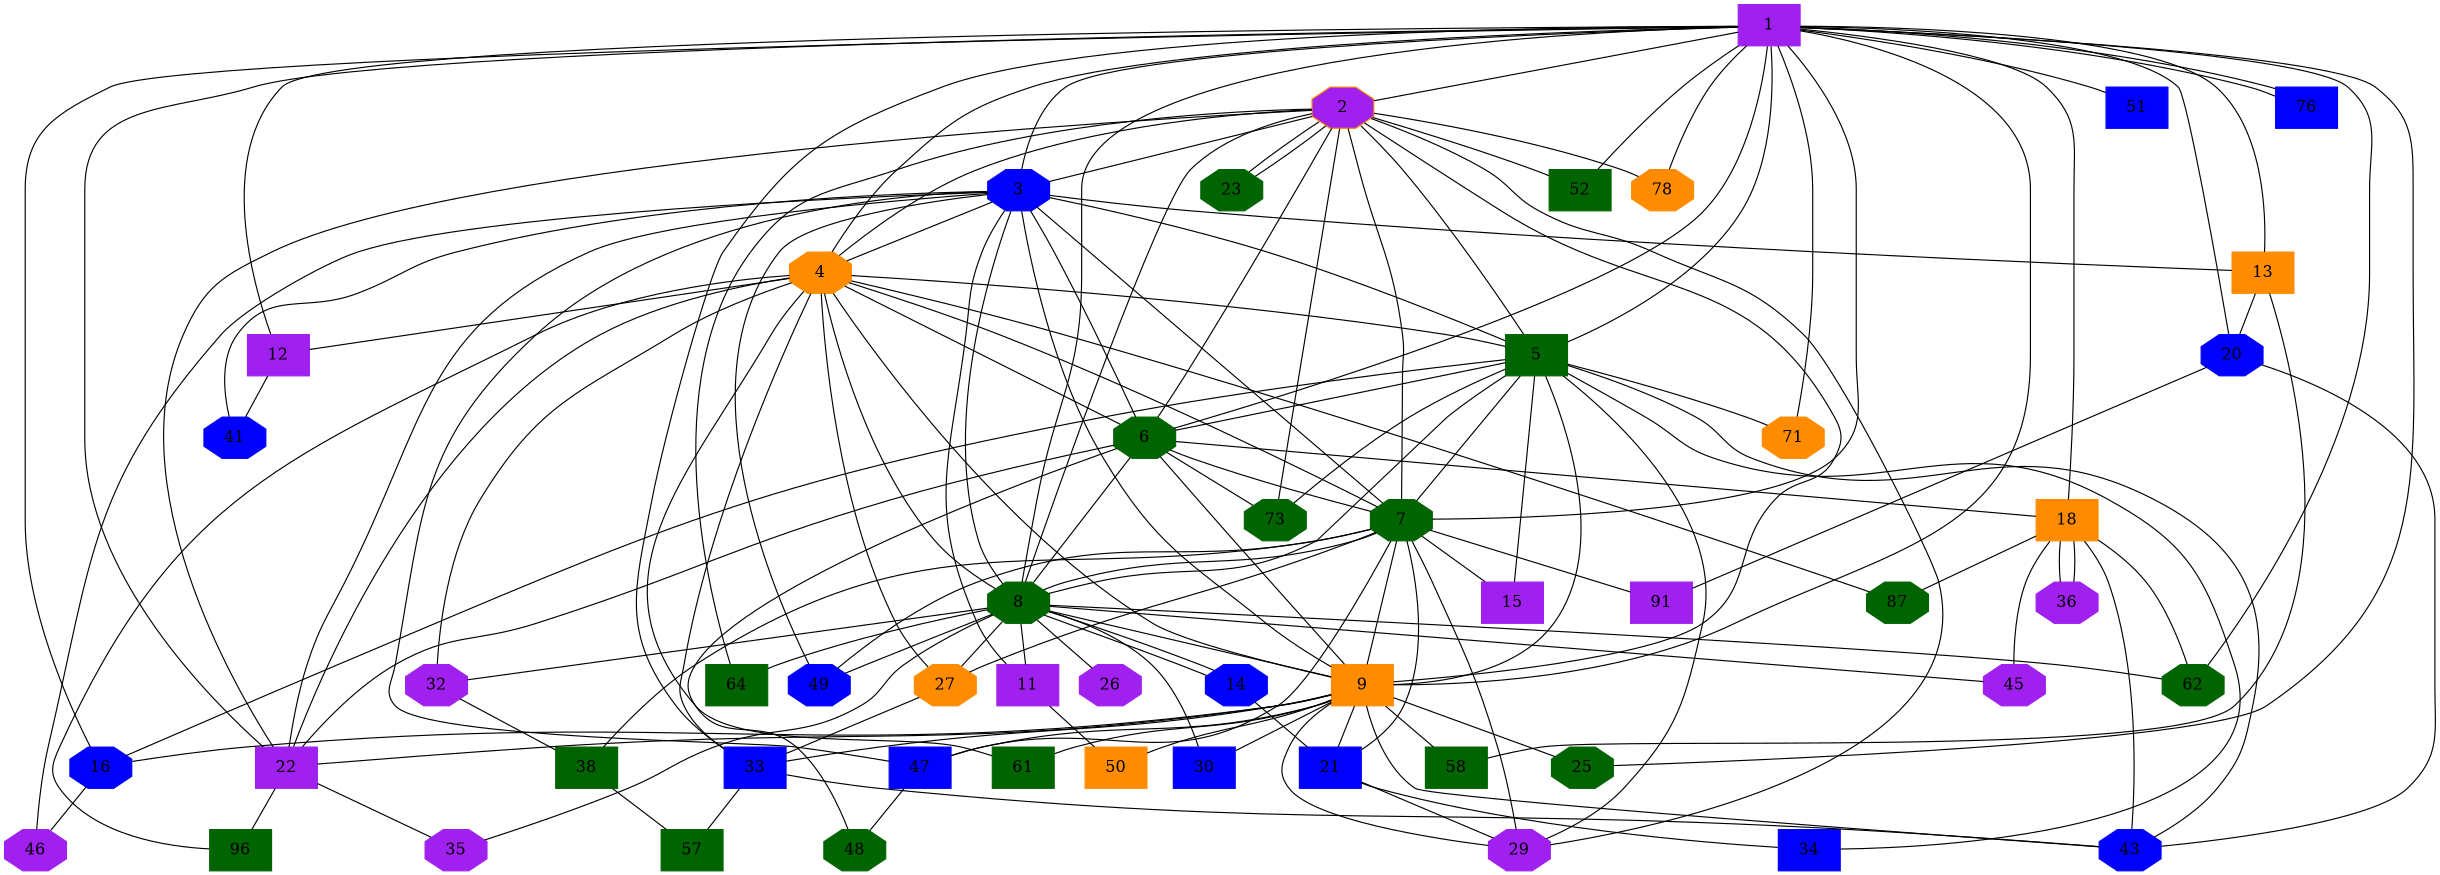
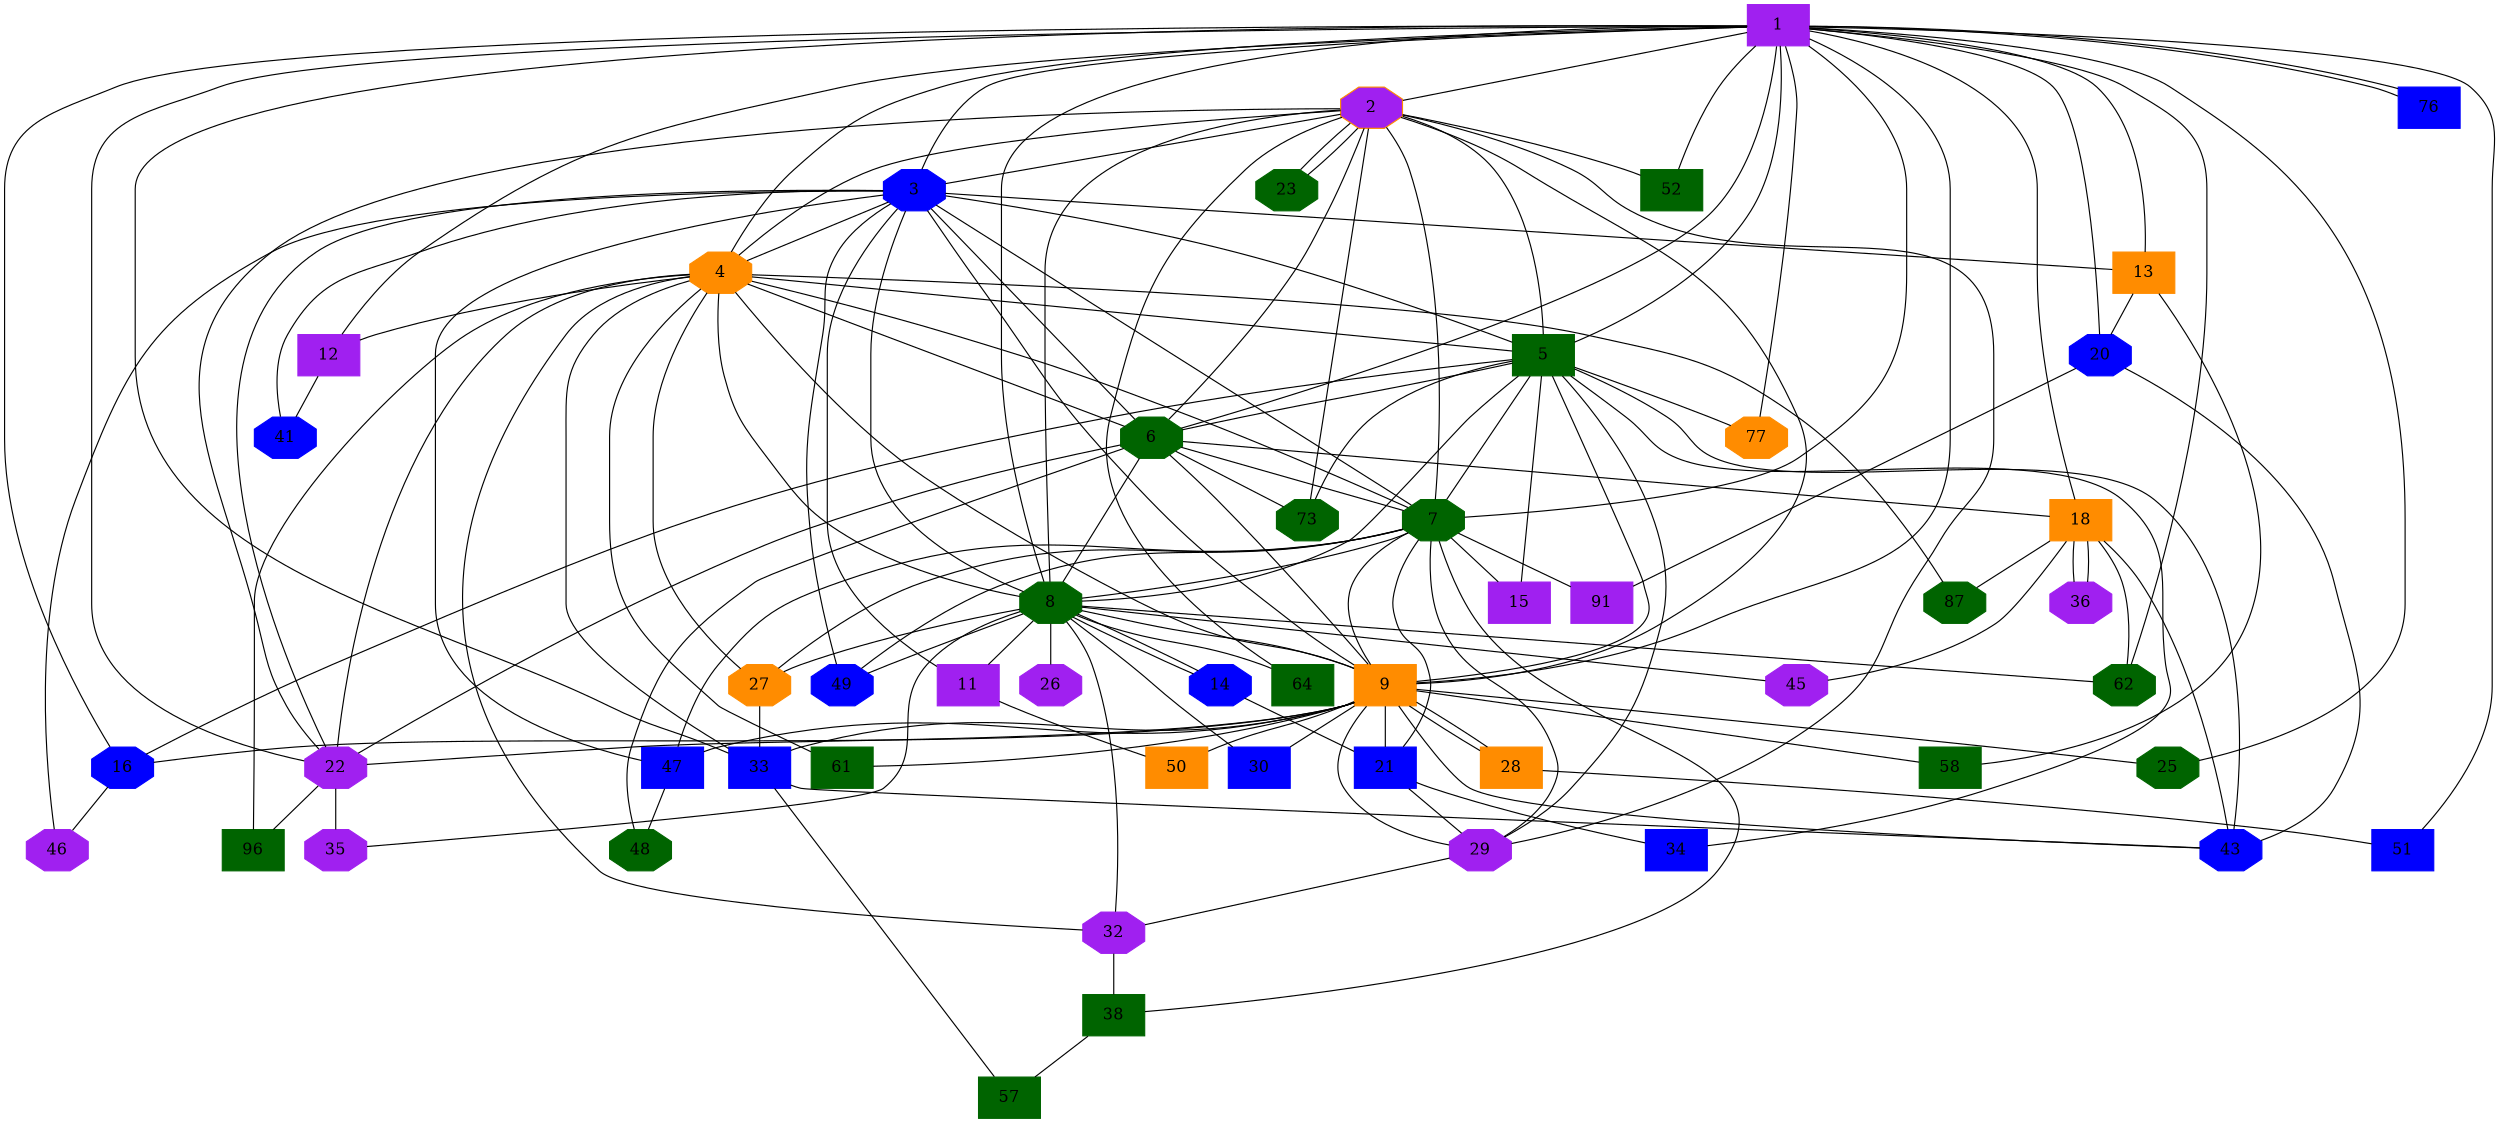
node "78": removed
node "71": label "71" -> "77"
node "22": shape box -> octagon
node "28": added
edge "29" -- "32": added
